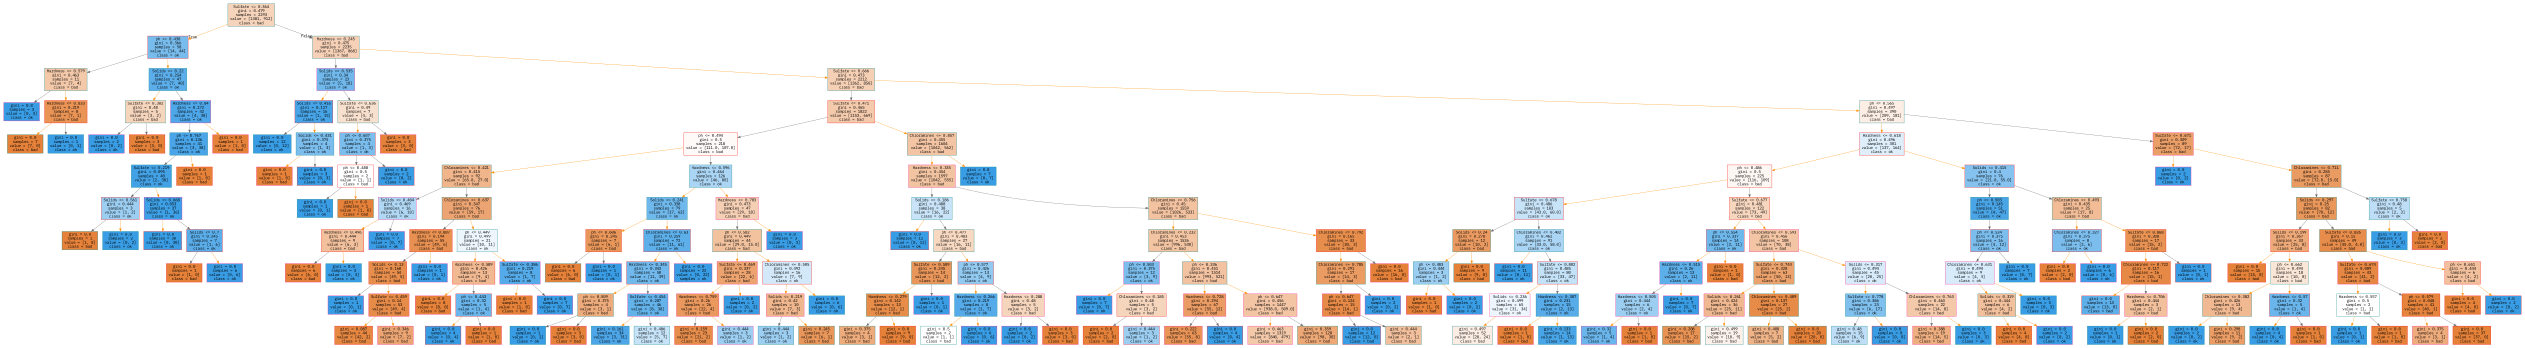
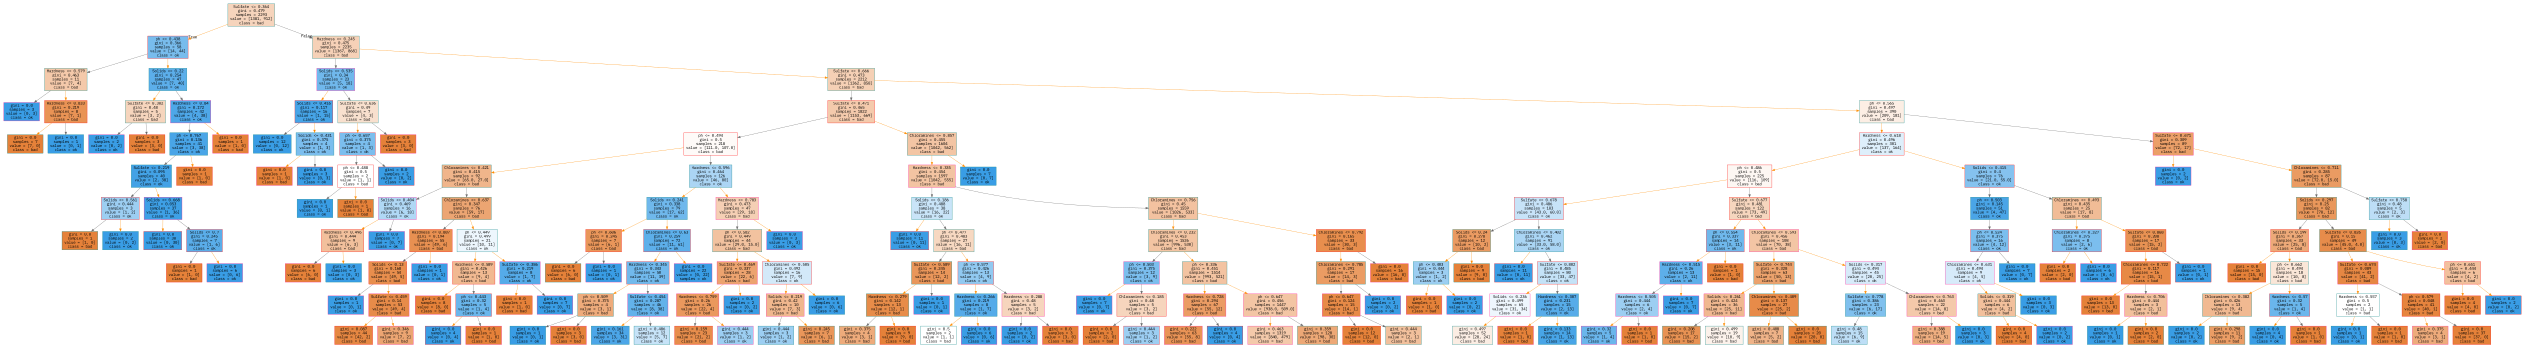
node "gini = 0.0 samples = 13 value = [13, 0] class = bad": fillcolor #5dafea -> #e58139
node "gini = 0.0 samples = 12 value = [12, 0] class = bad": fillcolor #399de5 -> #e58139
node "gini = 0.0 samples = 8 value = [0, 8] class = ok": removed
